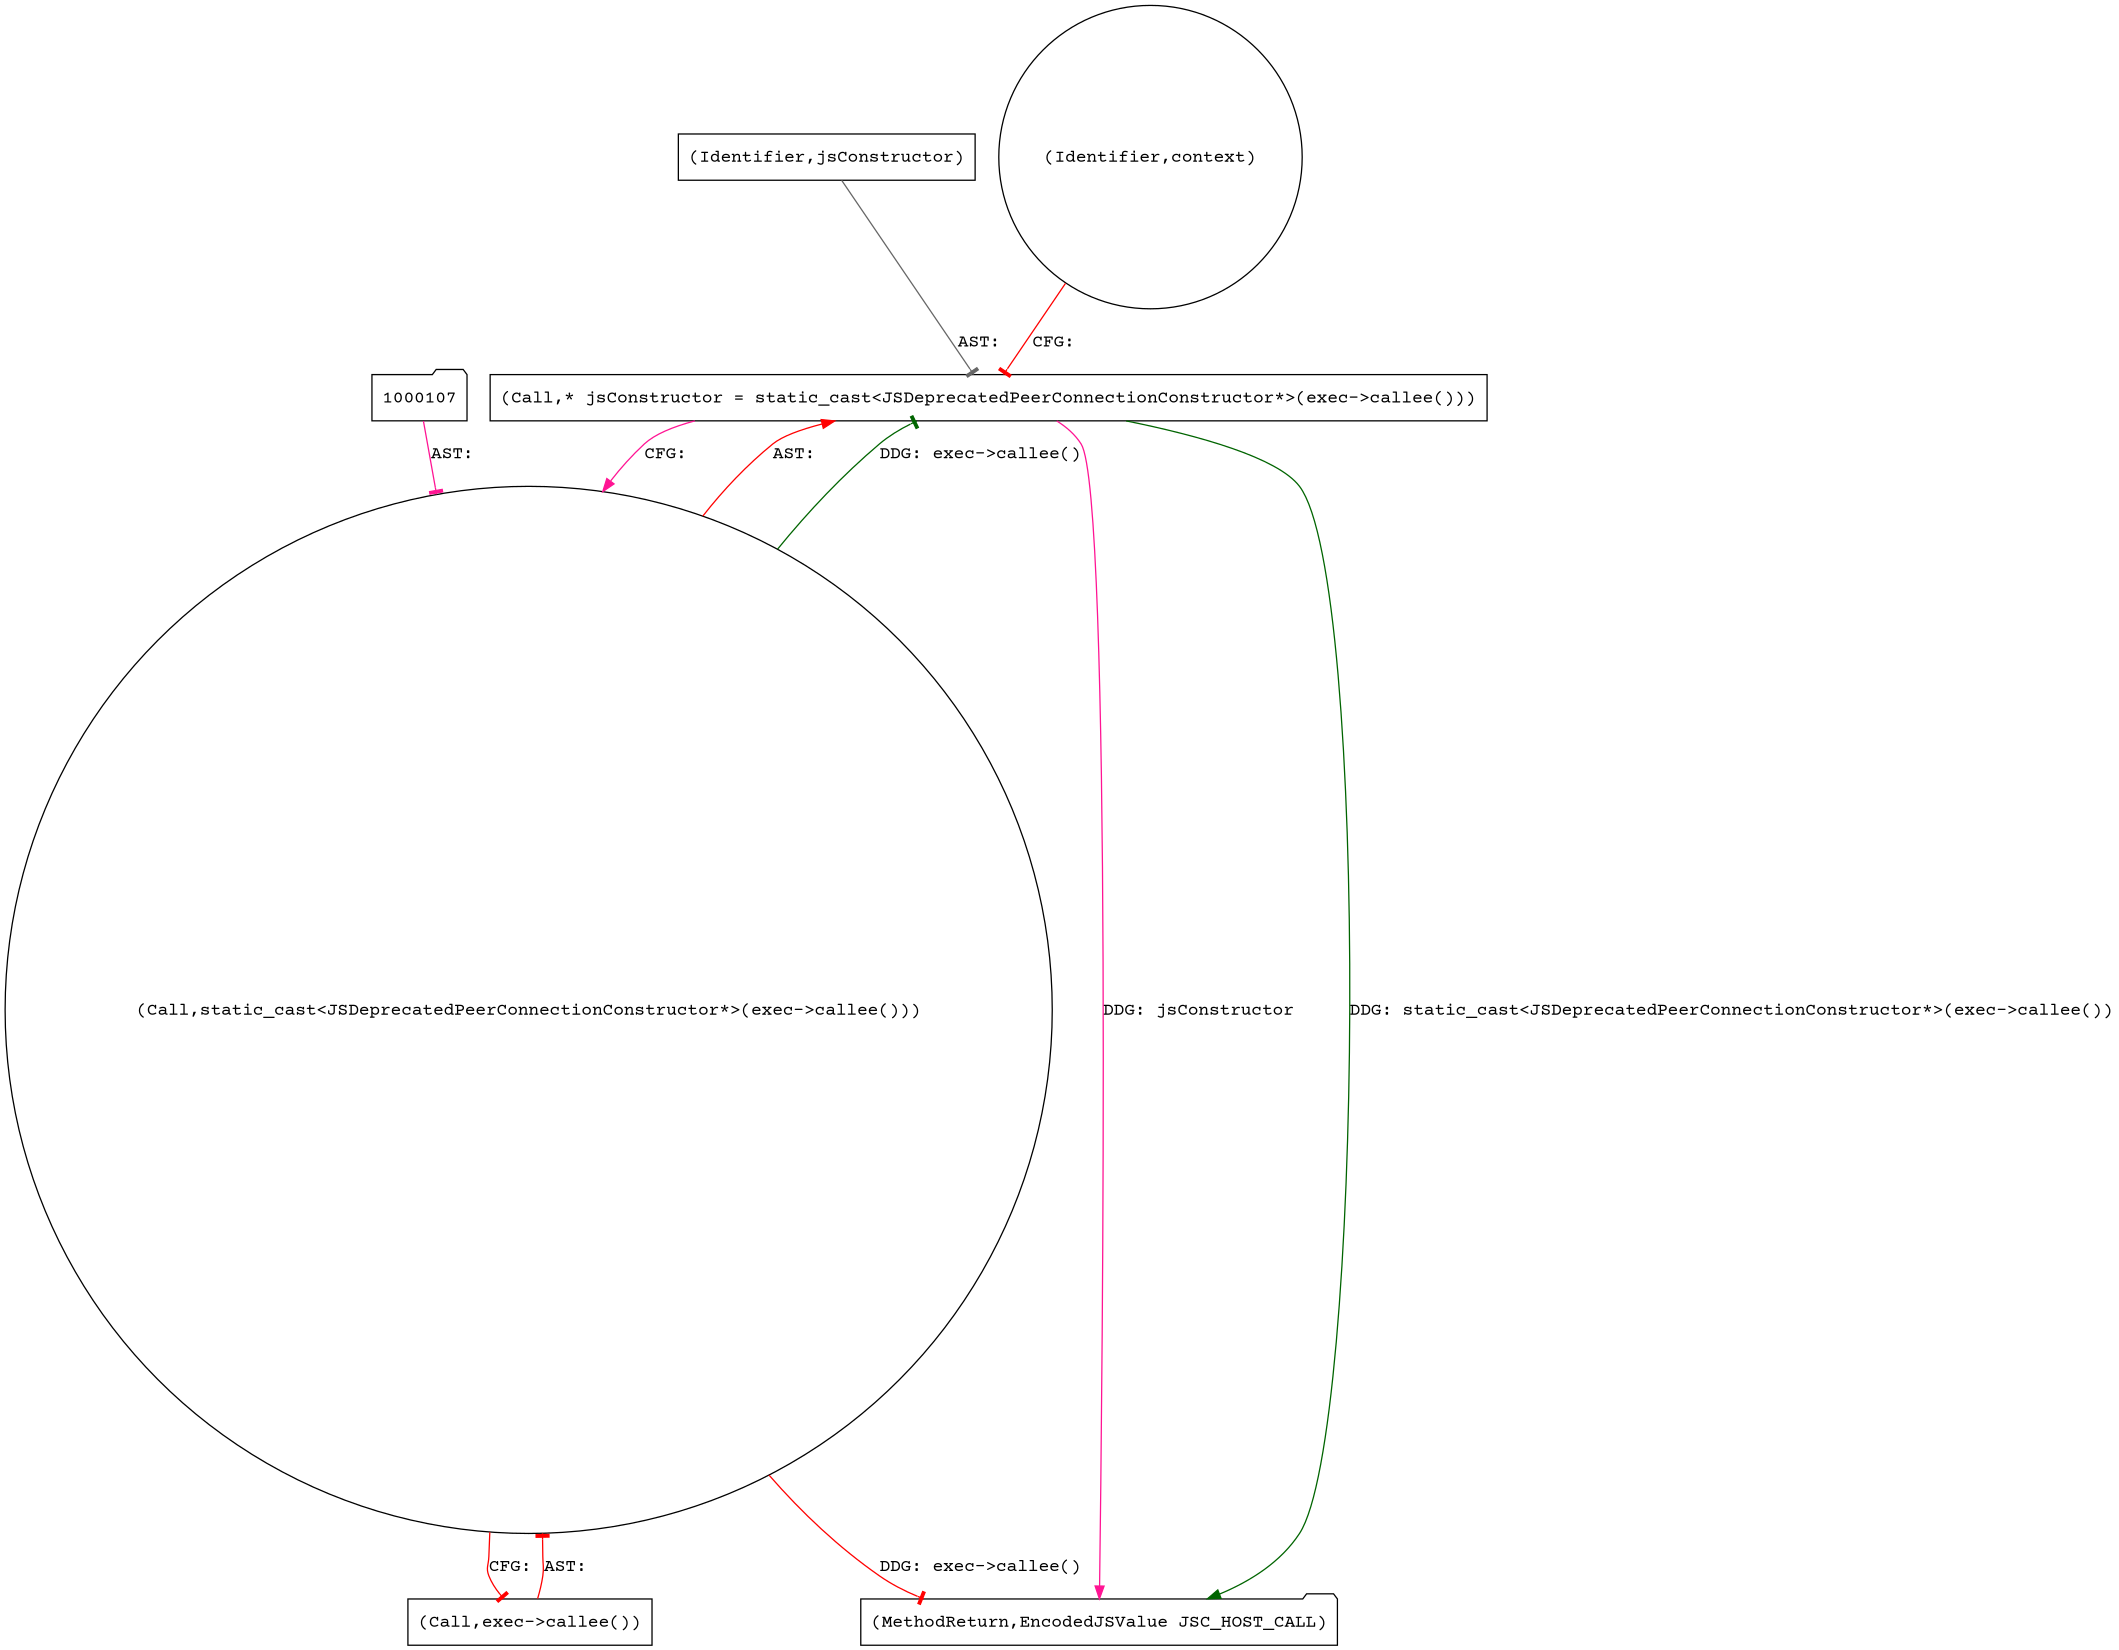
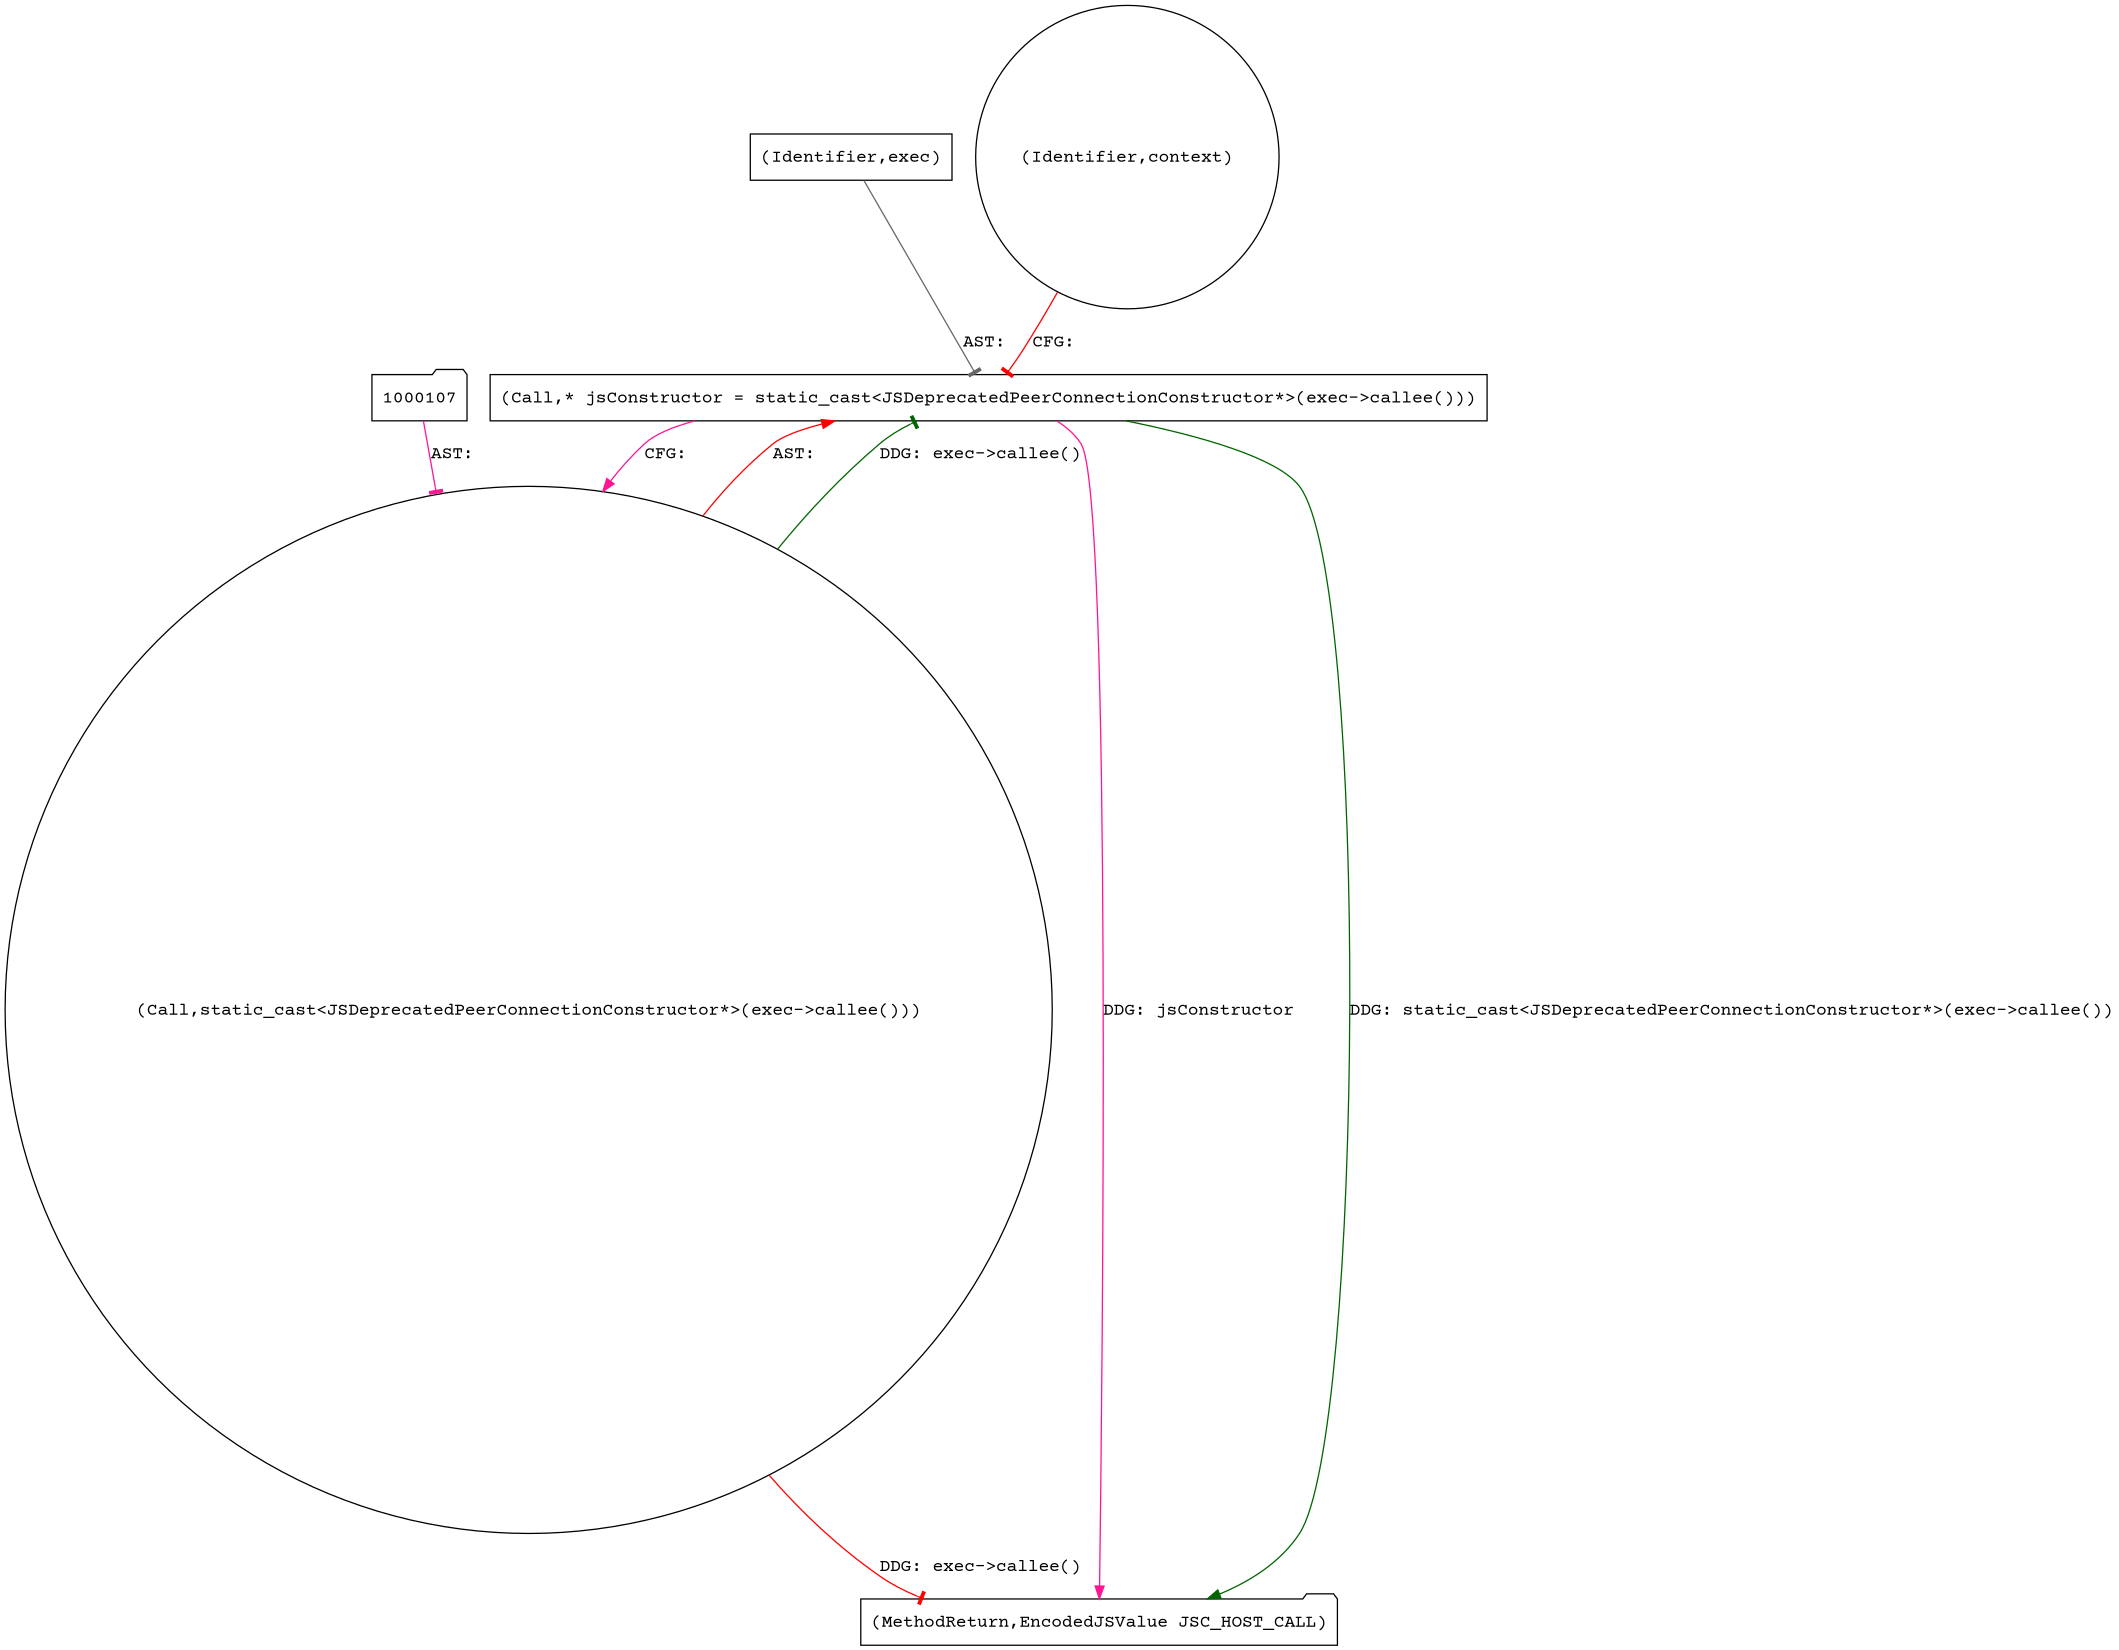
node "(Identifier,jsConstructor)": label "(Identifier,jsConstructor)" -> "(Identifier,exec)"
node "(Call,exec->callee())": removed
